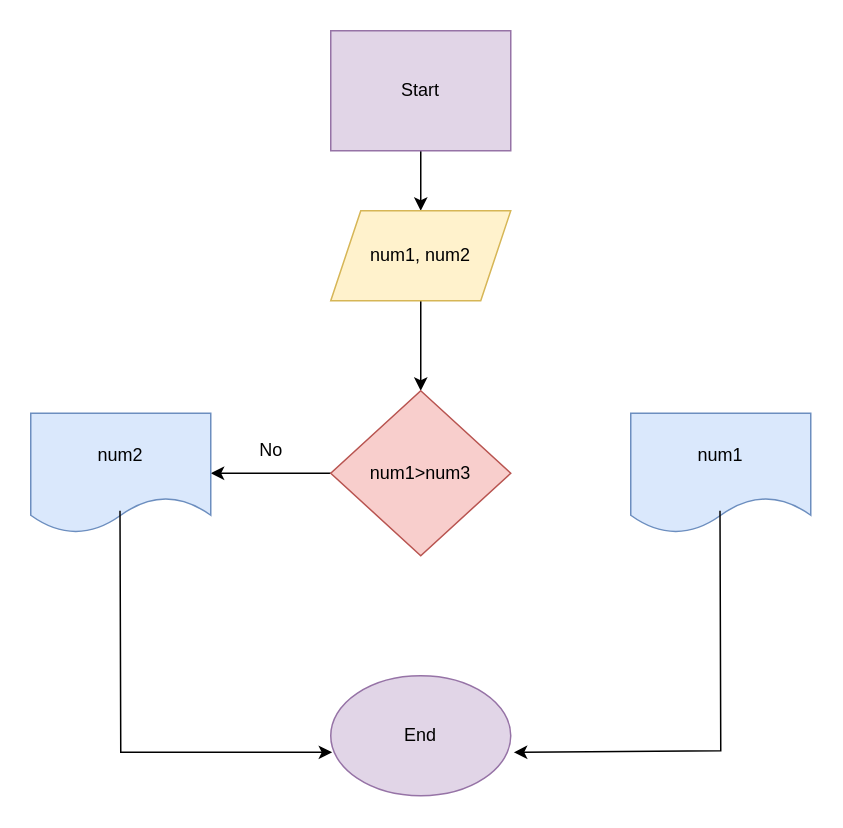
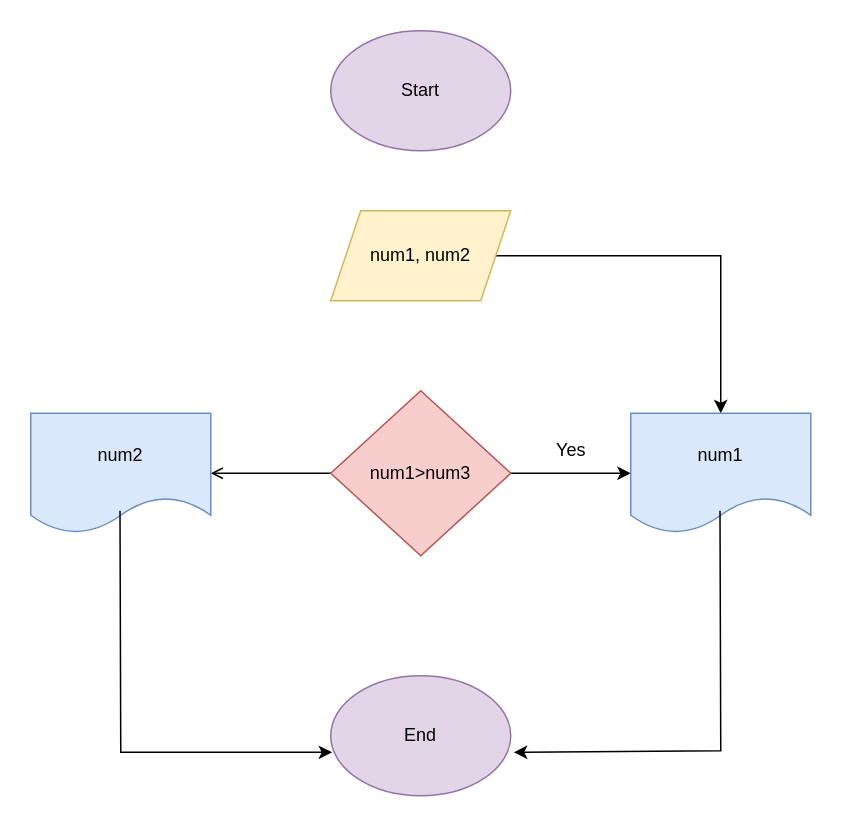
node "Start": shape rectangle -> ellipse
edge "Start" -> "num1, num2": removed
edge "num1, num2" -> "num1>num3": now "num1, num2" -> "num1"
node "No": removed
node "Yes": added
edge "num1>num3" -> "num2": arrowhead classic -> open
edge "num1>num3" -> "num1": added
